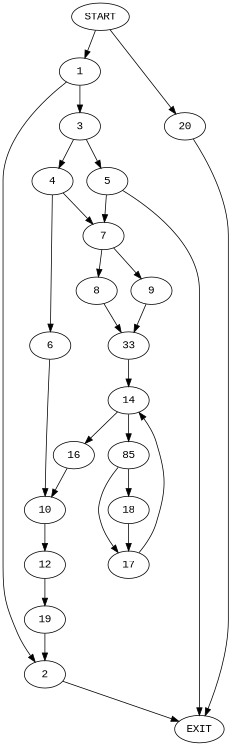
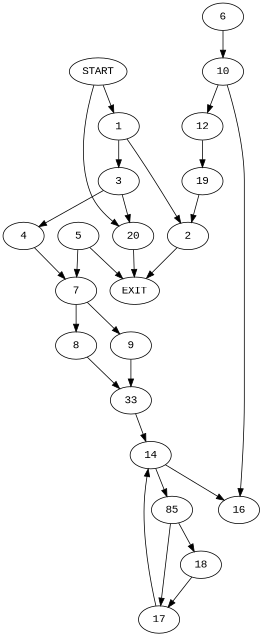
edge "3" -> "5": now "3" -> "20"
edge "4" -> "6": removed
edge "16" -> "10": reversed
